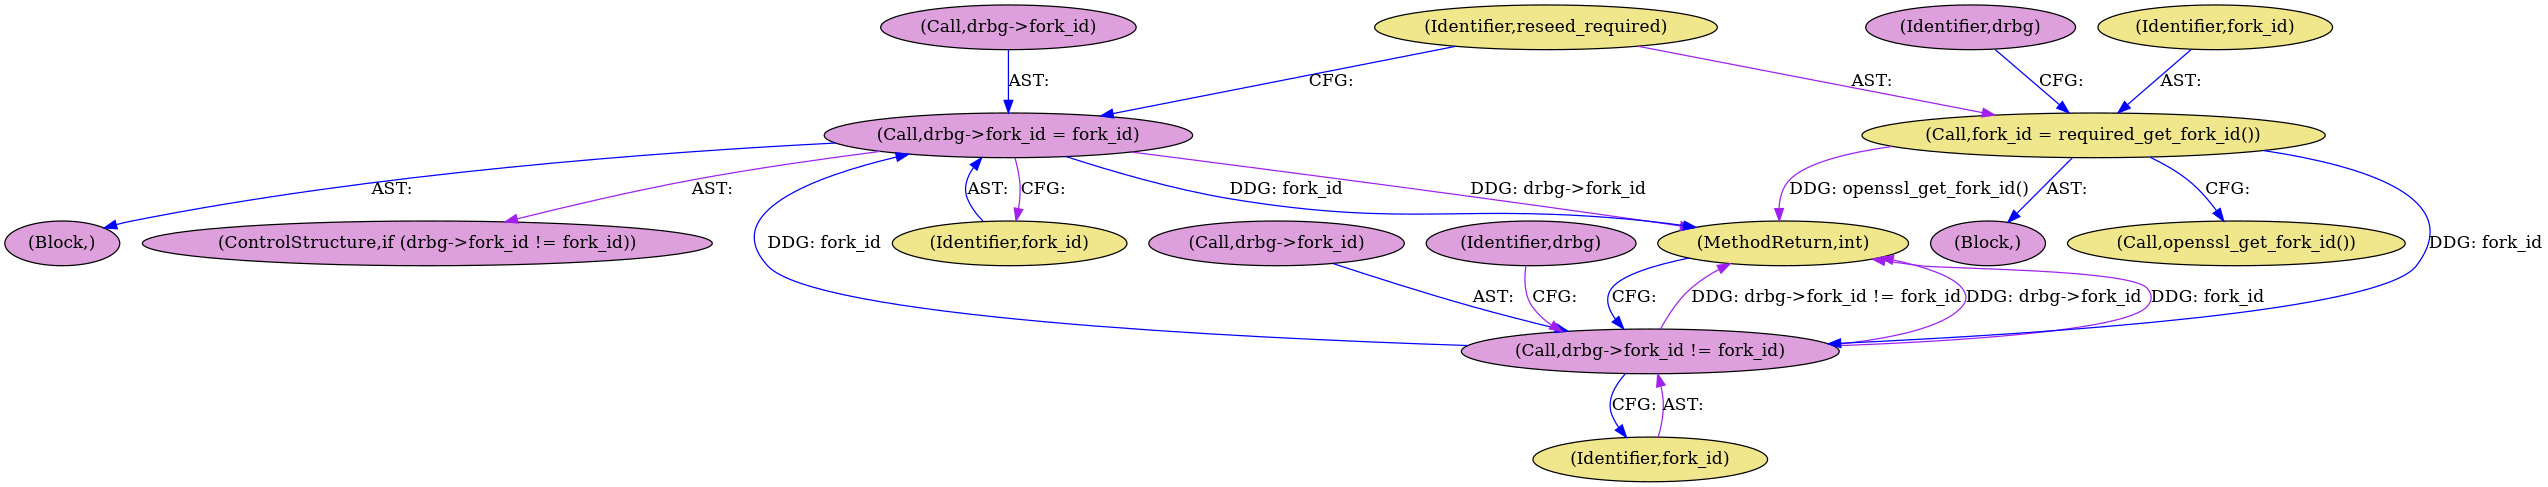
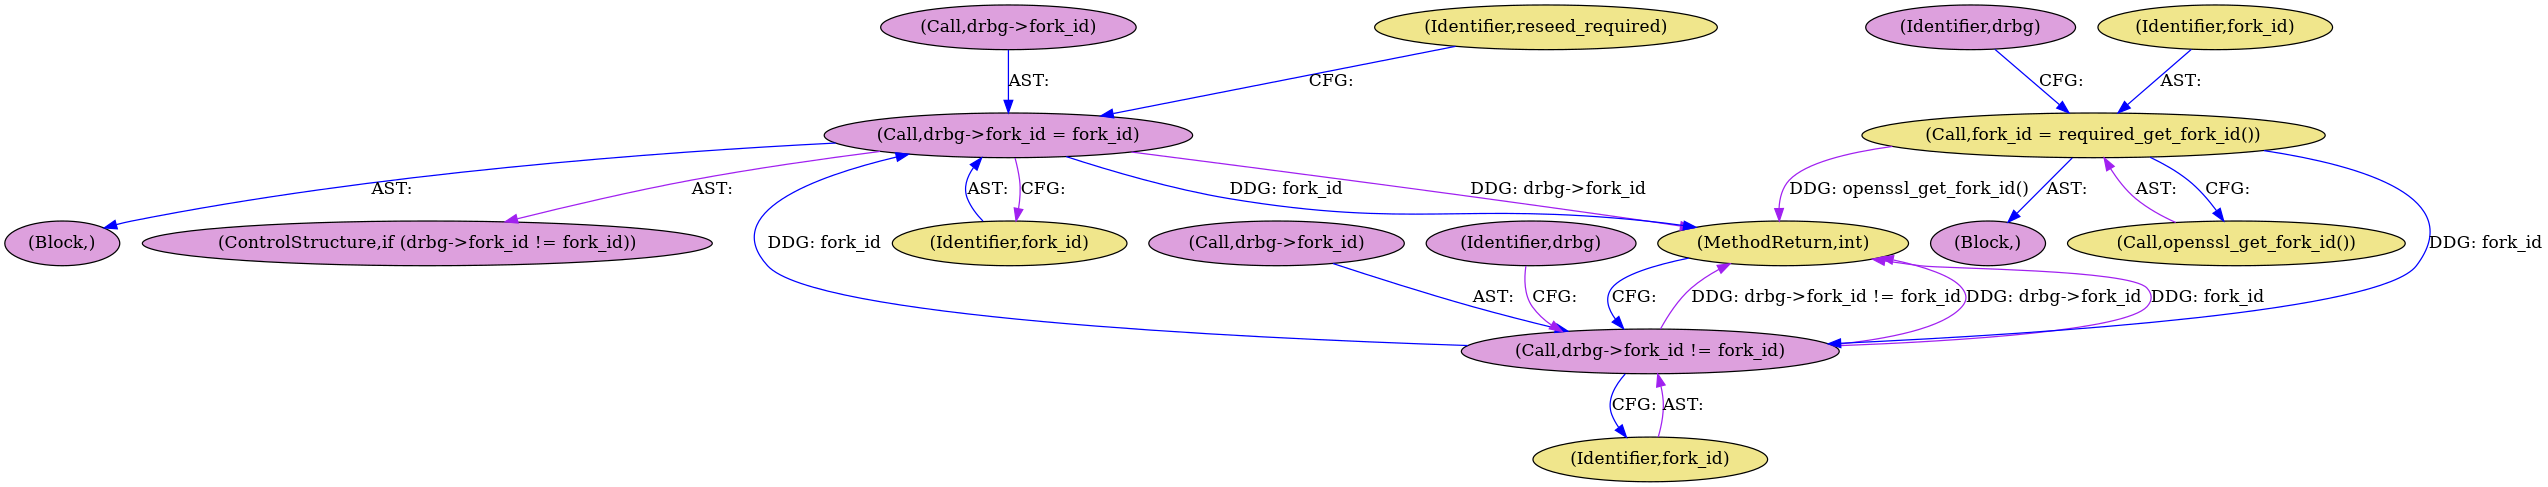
edge "(Identifier,reseed_required)" -> "(Call,fork_id = required_get_fork_id())": now "(Call,openssl_get_fork_id())" -> "(Call,fork_id = required_get_fork_id())"
